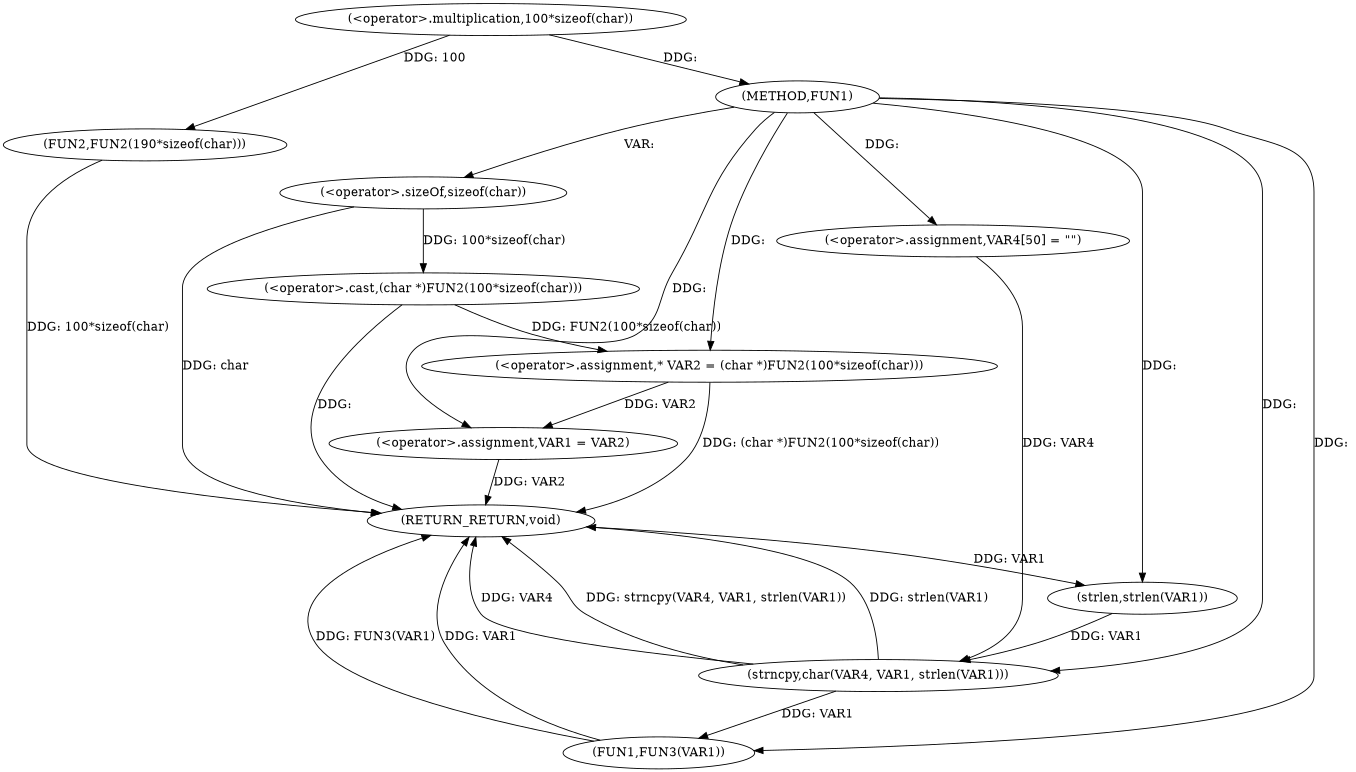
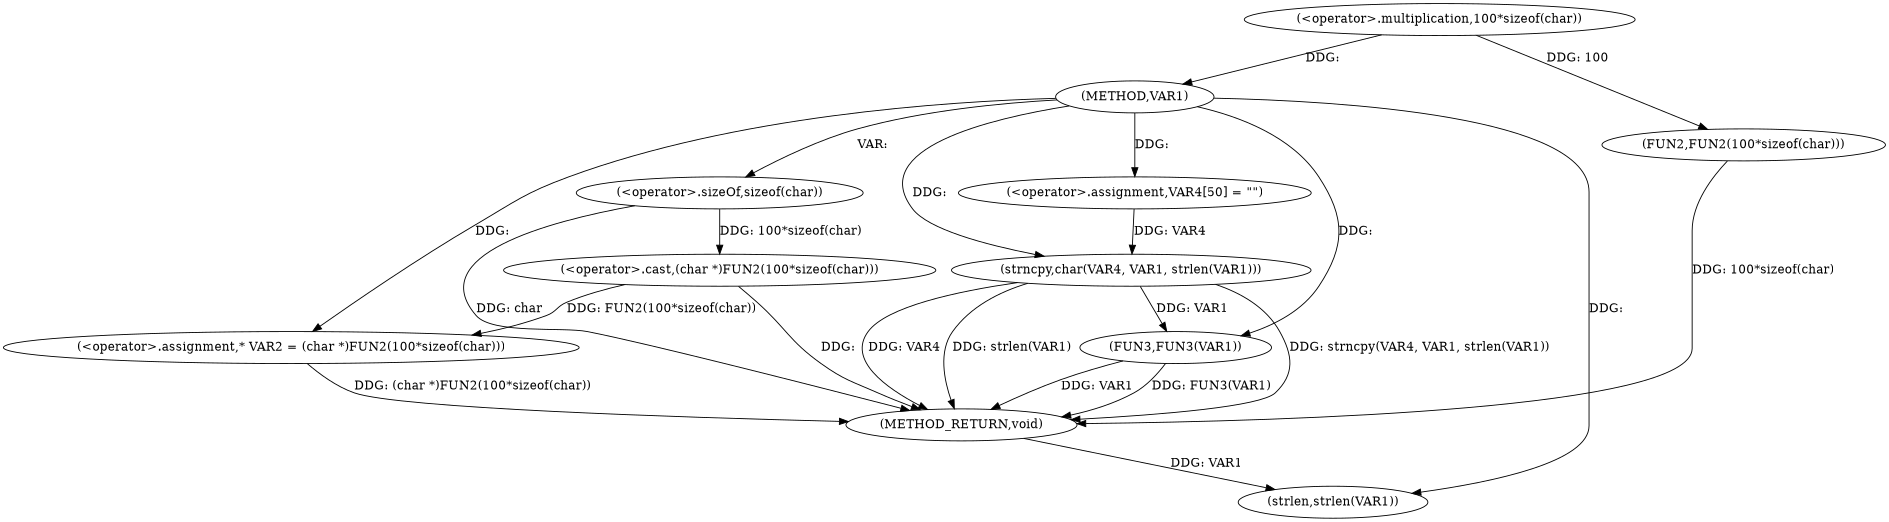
node "(METHOD,FUN1)": label "(METHOD,FUN1)" -> "(METHOD,VAR1)"
node "(FUN2,FUN2(190*sizeof(char)))": label "(FUN2,FUN2(190*sizeof(char)))" -> "(FUN2,FUN2(100*sizeof(char)))"
node "(<operator>.assignment,VAR1 = VAR2)": removed
node "(RETURN_RETURN,void)": label "(RETURN_RETURN,void)" -> "(METHOD_RETURN,void)"
edge "(strlen,strlen(VAR1))" -> "(strncpy,char(VAR4, VAR1, strlen(VAR1)))": removed, label "DDG: VAR1"
node "(FUN1,FUN3(VAR1))": label "(FUN1,FUN3(VAR1))" -> "(FUN3,FUN3(VAR1))"
